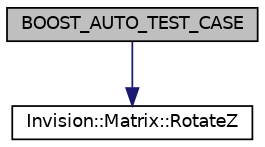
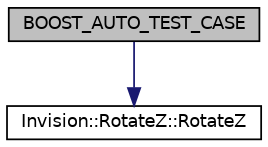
node "Invision::Matrix::RotateZ": label "Invision::Matrix::RotateZ" -> "Invision::RotateZ::RotateZ"
